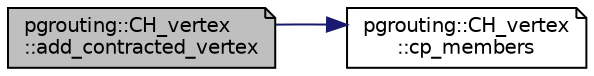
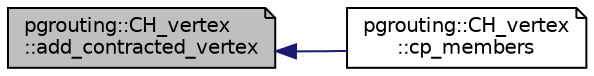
edge "pgrouting::CH_vertex ::add_contracted_vertex" -> "pgrouting::CH_vertex ::cp_members": reversed
